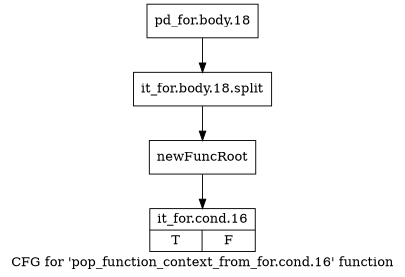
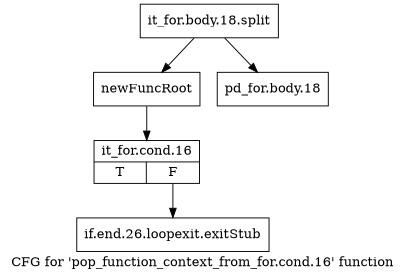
edge "pd_for.body.18" -> "it_for.body.18.split": reversed
node "if.end.26.loopexit.exitStub": added
